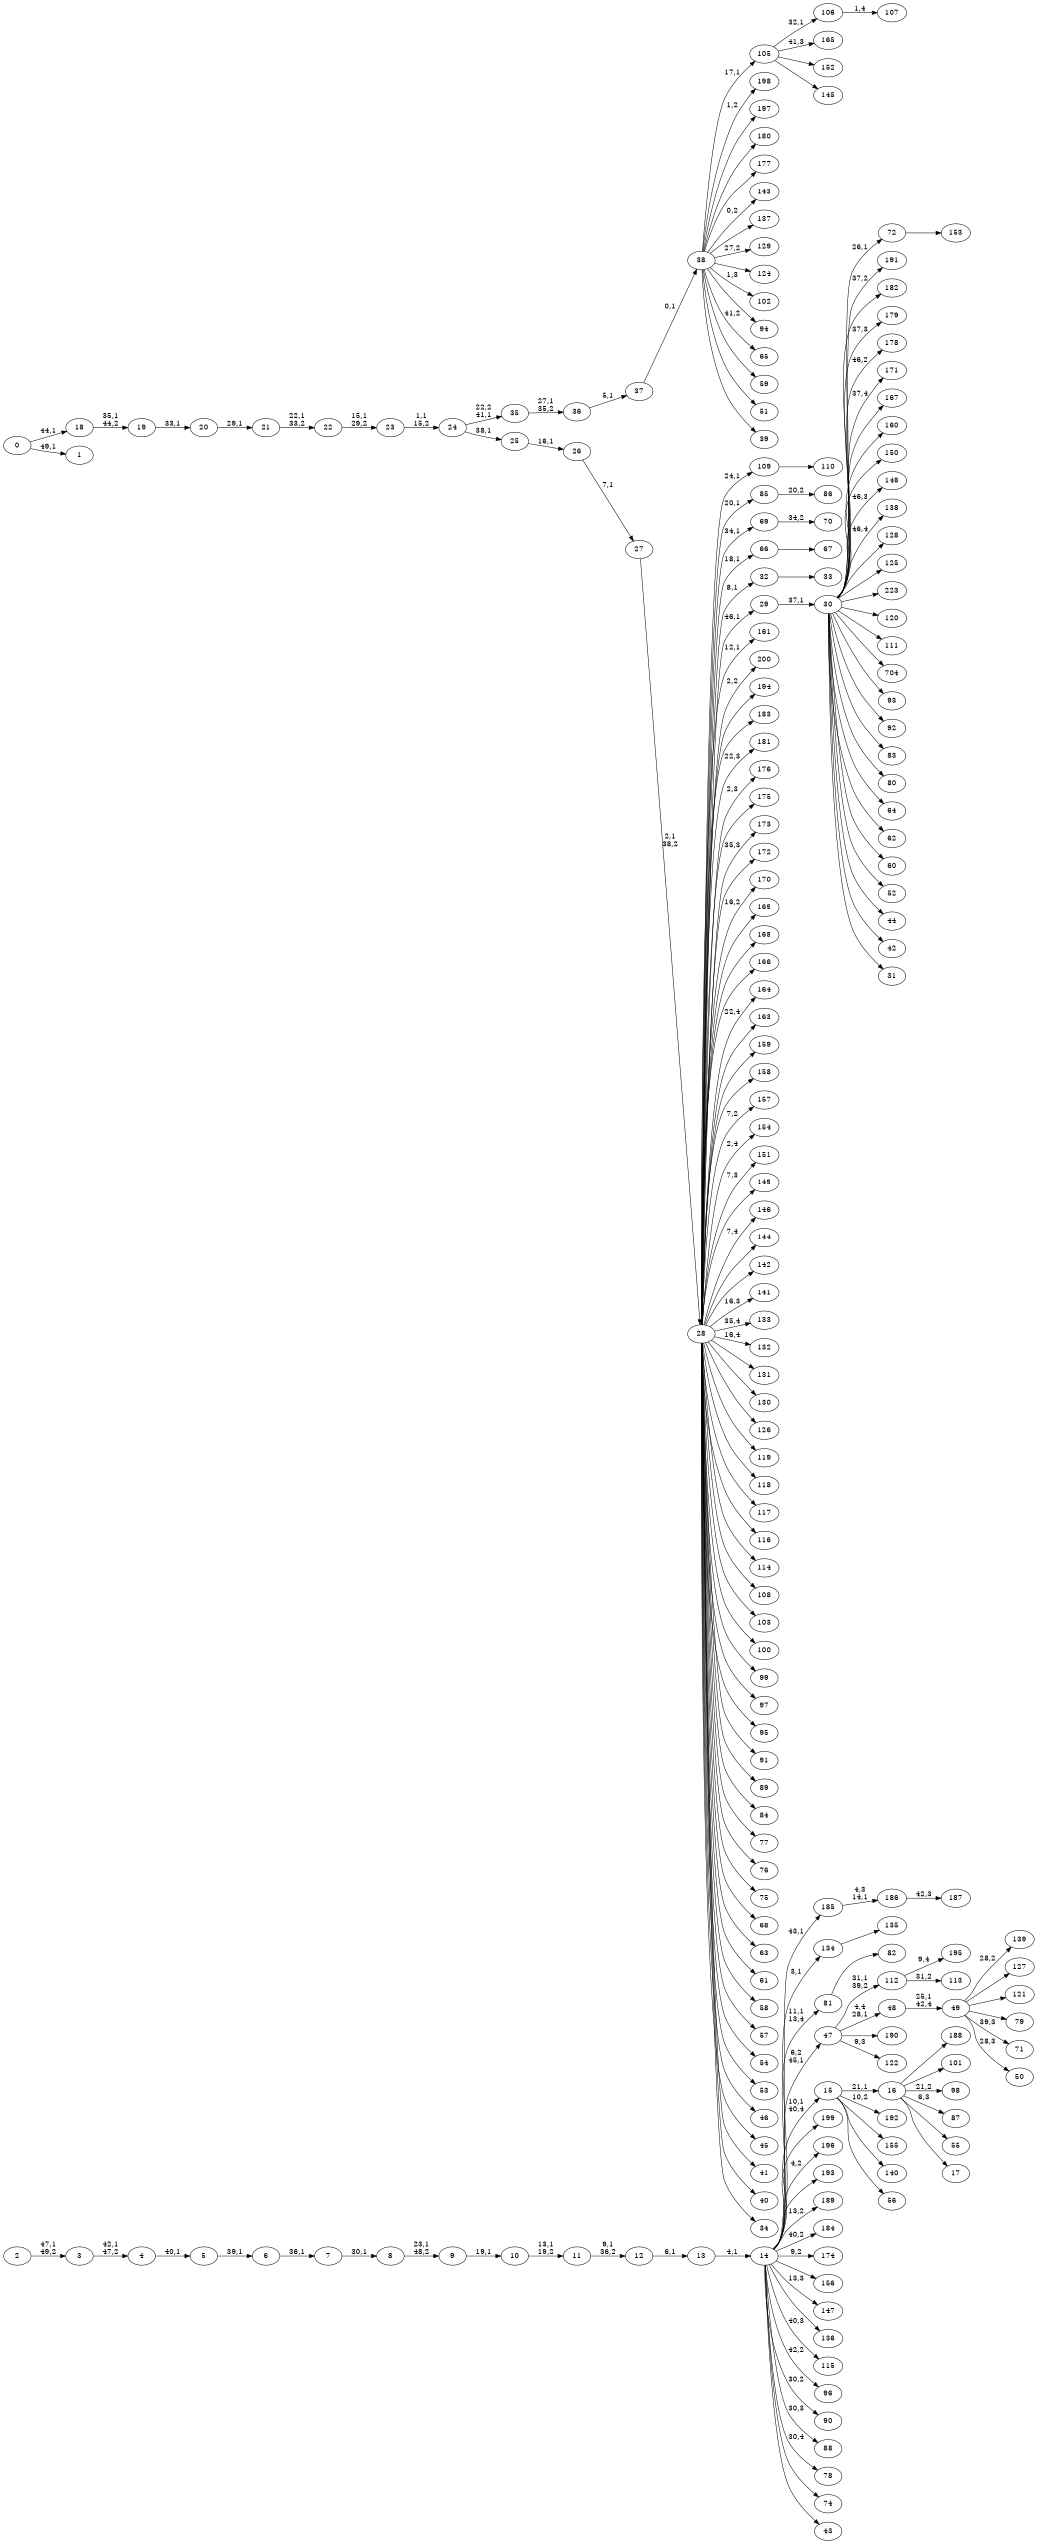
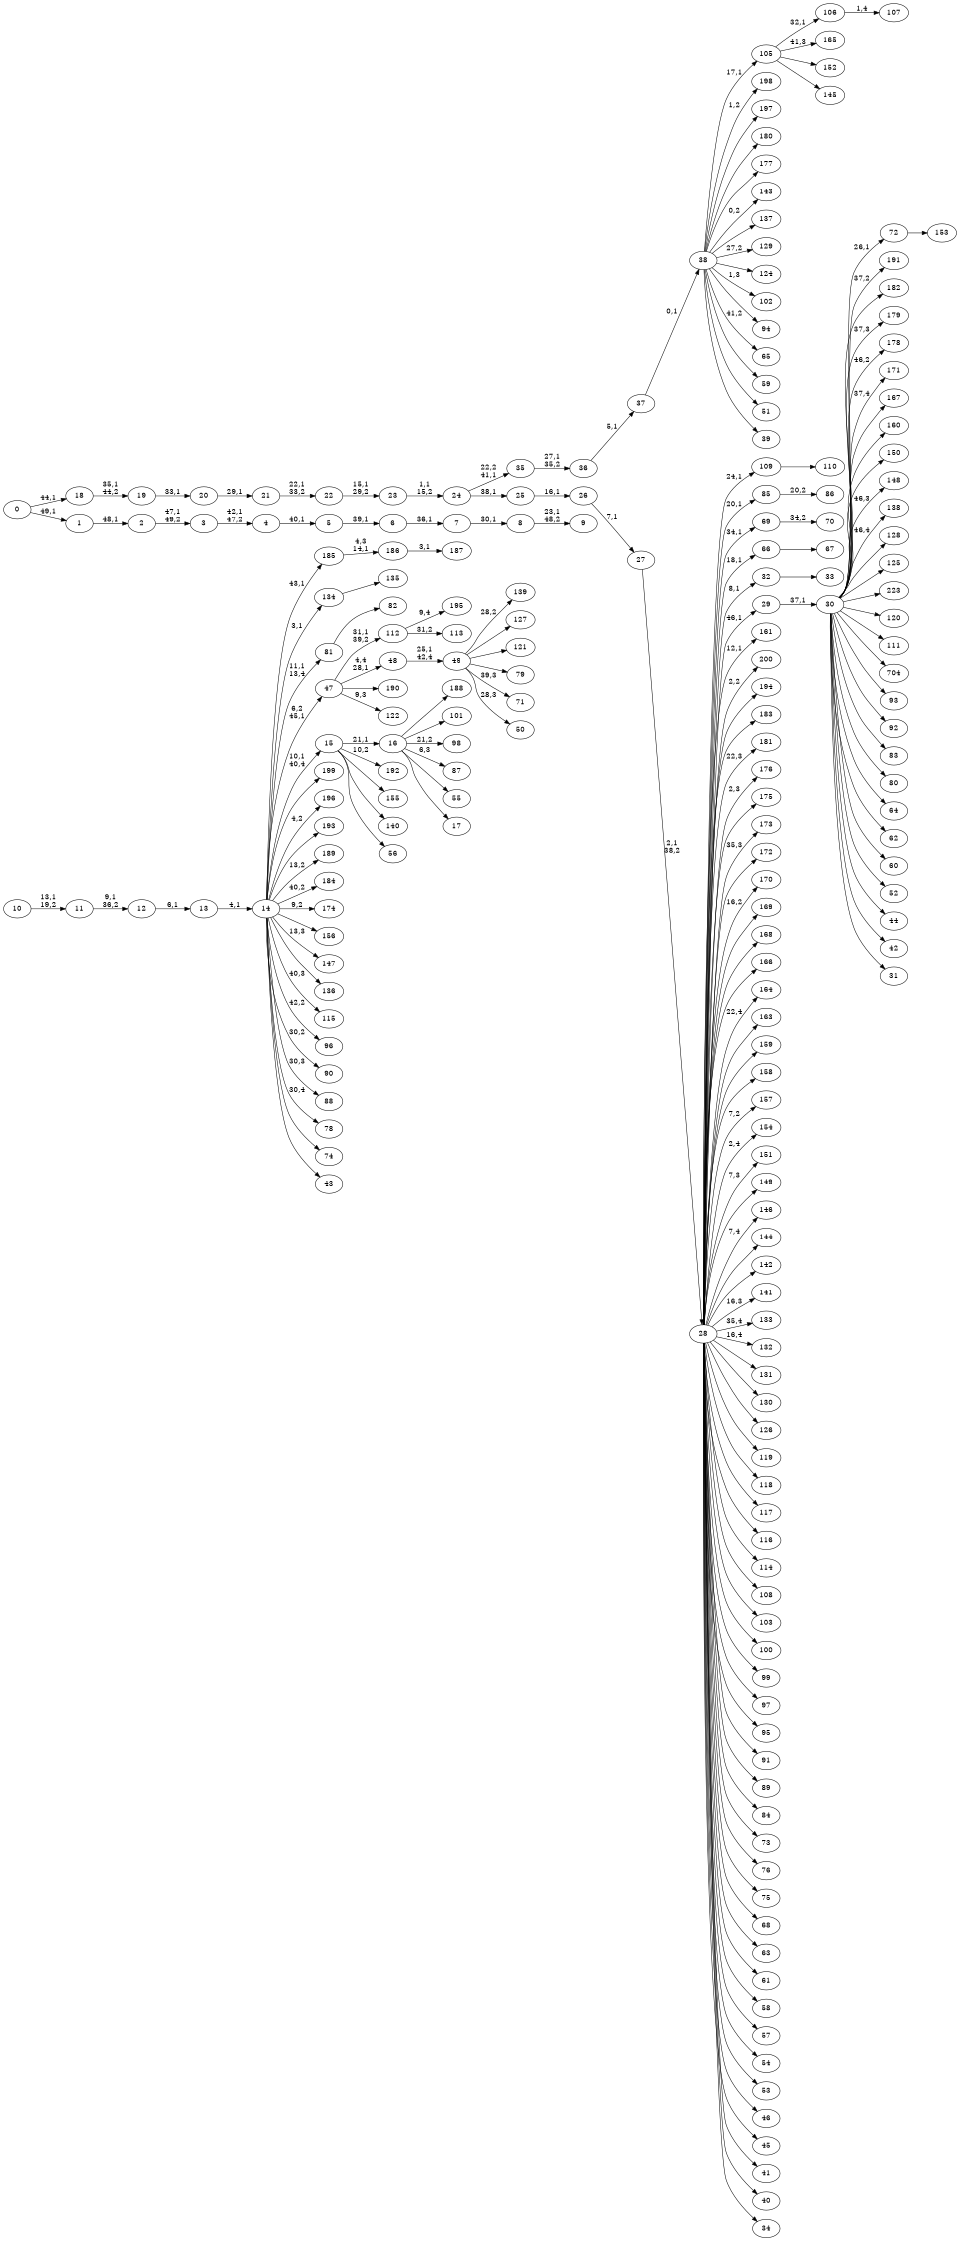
edge "1" -> "2": added, label "48,1"
node "77": label "77" -> "73"
edge "186" -> "187": label "42,3" -> "3,1"
edge "9" -> "10": removed, label "19,1"
